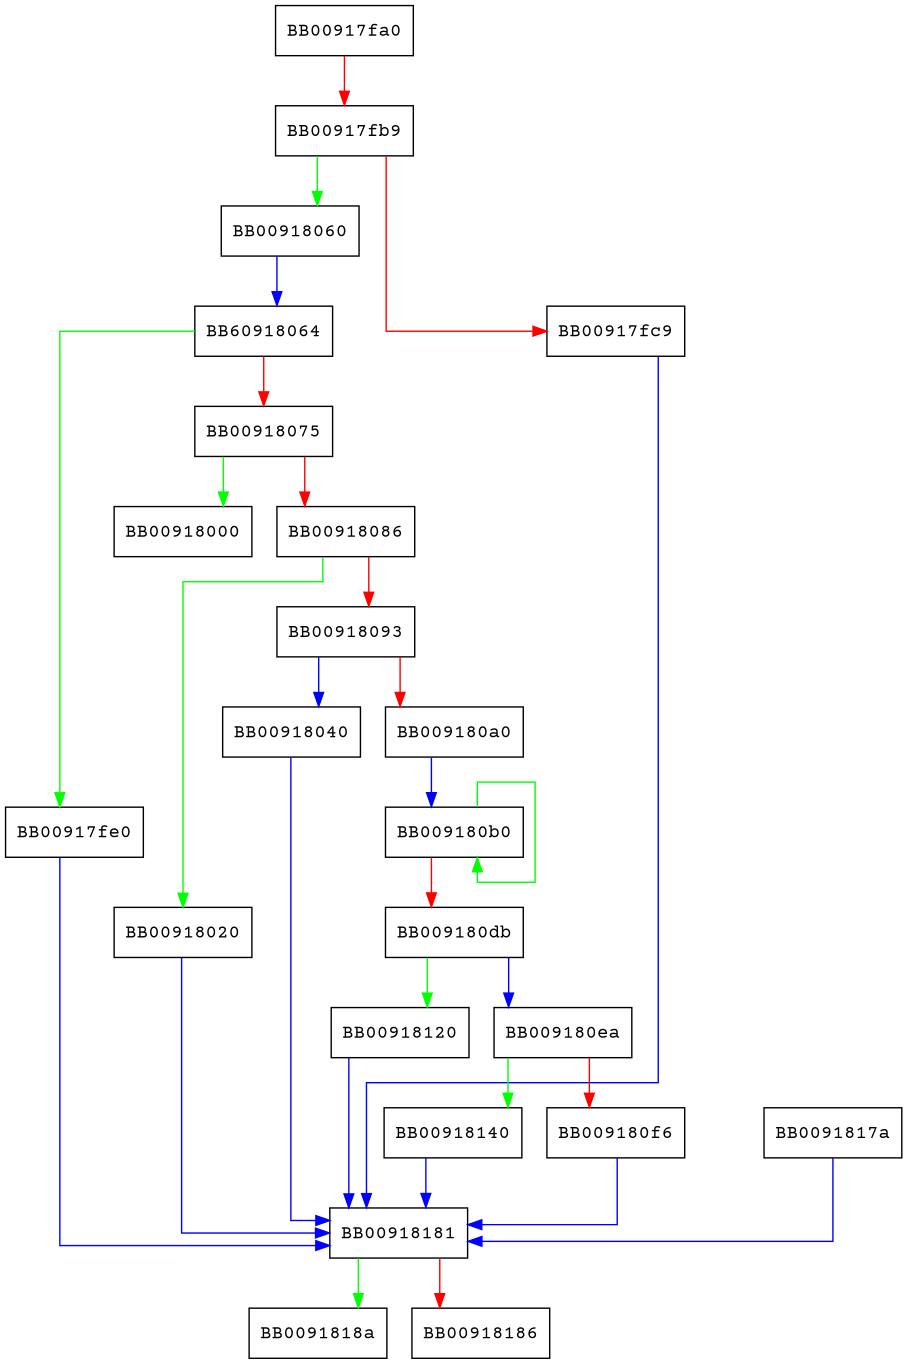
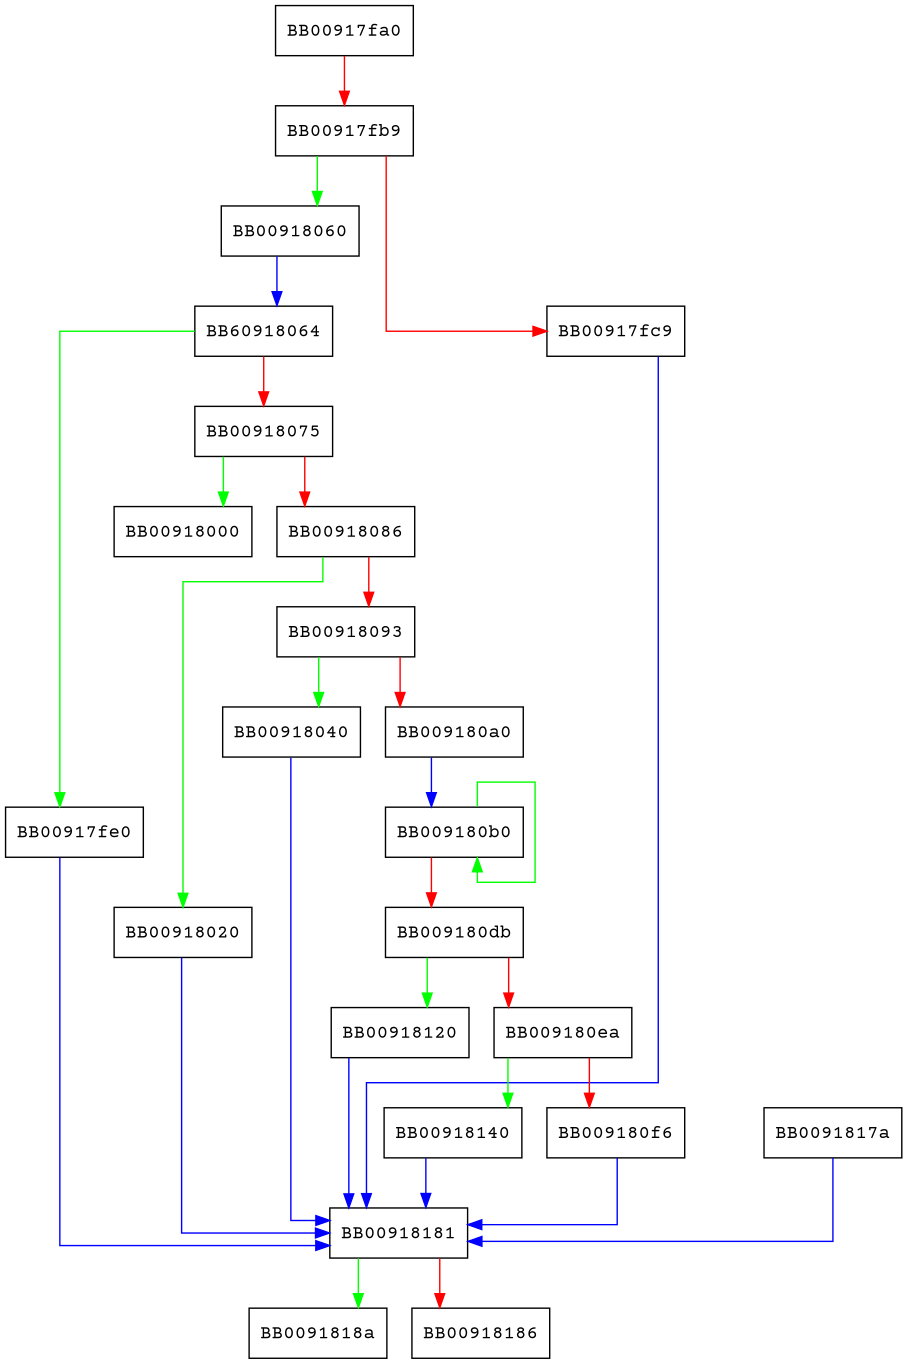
edge "BB00918093" -> "BB00918040": color blue -> green
edge "BB009180db" -> "BB009180ea": color blue -> red
